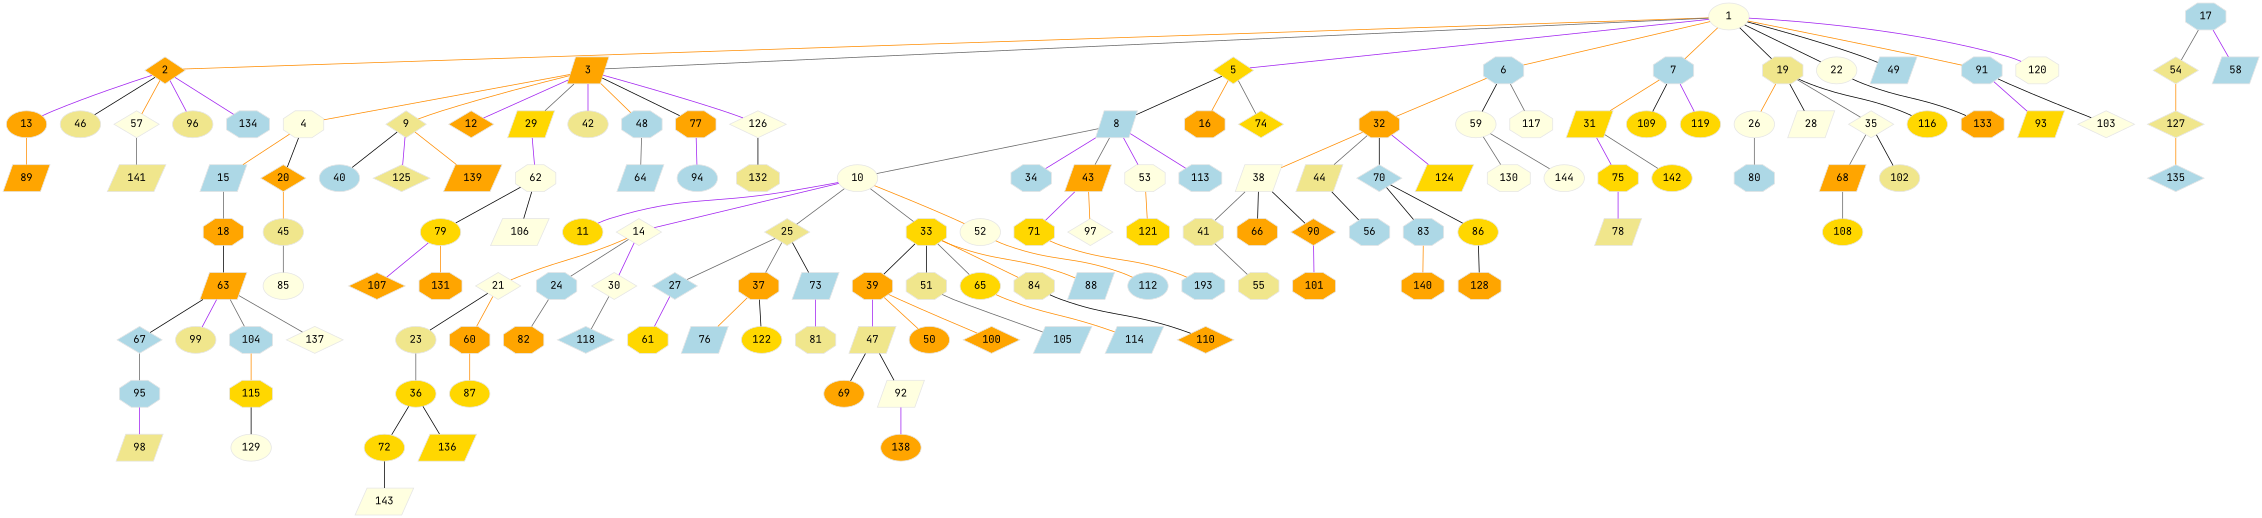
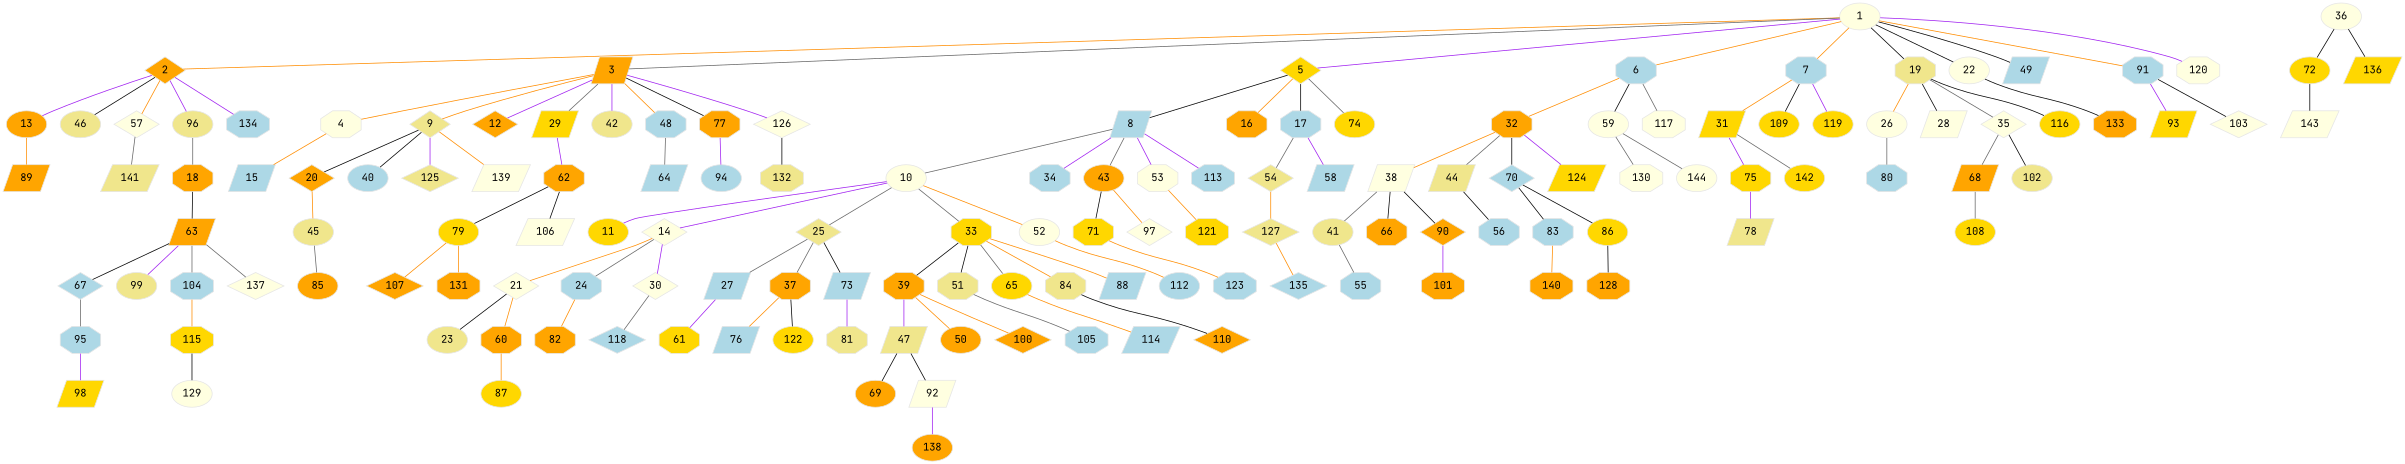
edge "5" -- "17": added
node "74": shape diamond -> ellipse
edge "4" -- "20": now "9" -- "20"
node "139": fillcolor orange -> lightyellow
node "62": fillcolor lightyellow -> orange
node "43": shape parallelogram -> ellipse
edge "15" -- "18": now "96" -- "18"
edge "43" -- "71": color purple -> black
node "41": shape octagon -> ellipse
edge "79" -- "107": color purple -> darkorange
node "85": fillcolor lightyellow -> orange
node "27": shape diamond -> parallelogram
node "193": label "193" -> "123"
node "55": fillcolor khaki -> lightblue
edge "24" -- "82": color gray40 -> darkorange
node "105": shape parallelogram -> octagon
edge "23" -- "36": removed
node "36": fillcolor gold -> lightyellow
node "98": fillcolor khaki -> gold
